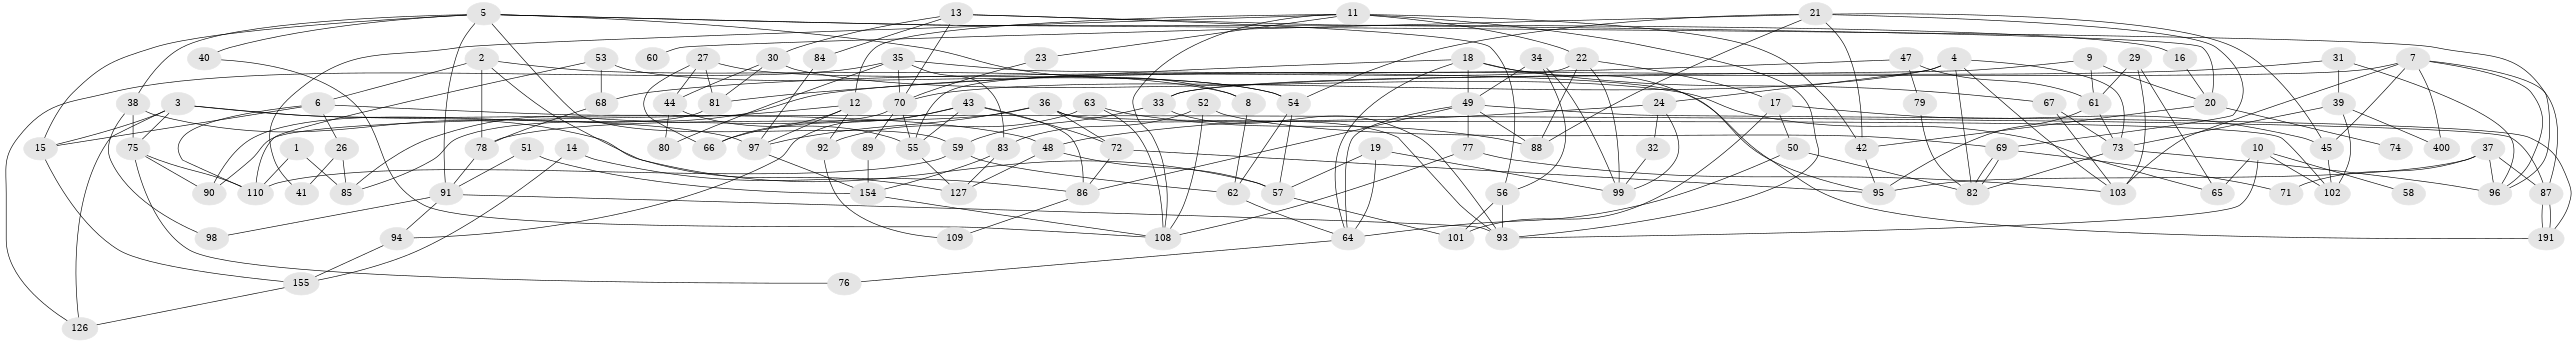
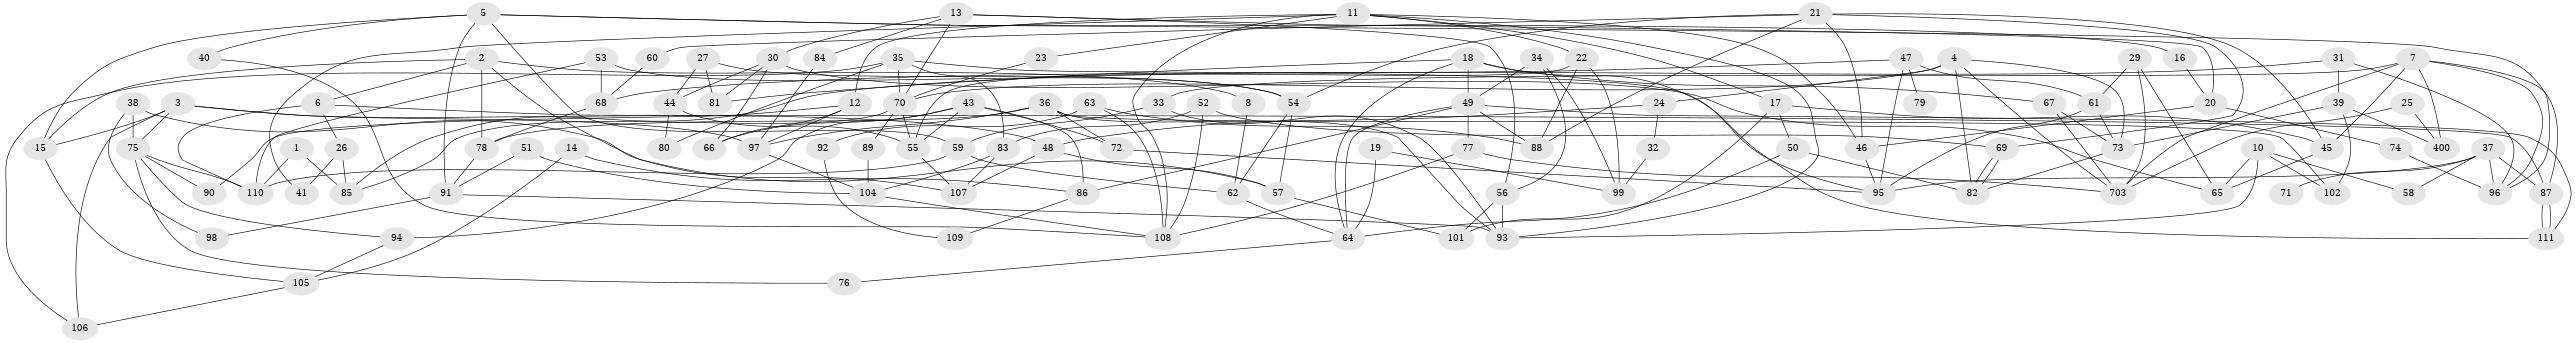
edge "5" -- "38": removed
edge "5" -- "8": removed
node "9": removed
edge "22" -- "17": now "11" -- "17"
edge "60" -- "68": added
node "25": added
edge "27" -- "66": now "30" -- "66"
edge "81" -- "90": removed
edge "6" -- "15": now "2" -- "15"
edge "12" -- "92": removed
edge "47" -- "95": added
node "42": label "42" -> "46"
edge "79" -- "82": removed
edge "24" -- "99": removed
edge "45" -- "102": now "45" -- "65"
edge "73" -- "96": now "74" -- "96"
edge "69" -- "71": removed
edge "37" -- "58": added
edge "72" -- "86": removed
edge "19" -- "57": removed
node "154": label "154" -> "104"
node "127": label "127" -> "107"
node "103": label "103" -> "703"
edge "91" -- "94": now "75" -- "94"
node "191": label "191" -> "111"
node "155": label "155" -> "105"
node "126": label "126" -> "106"
